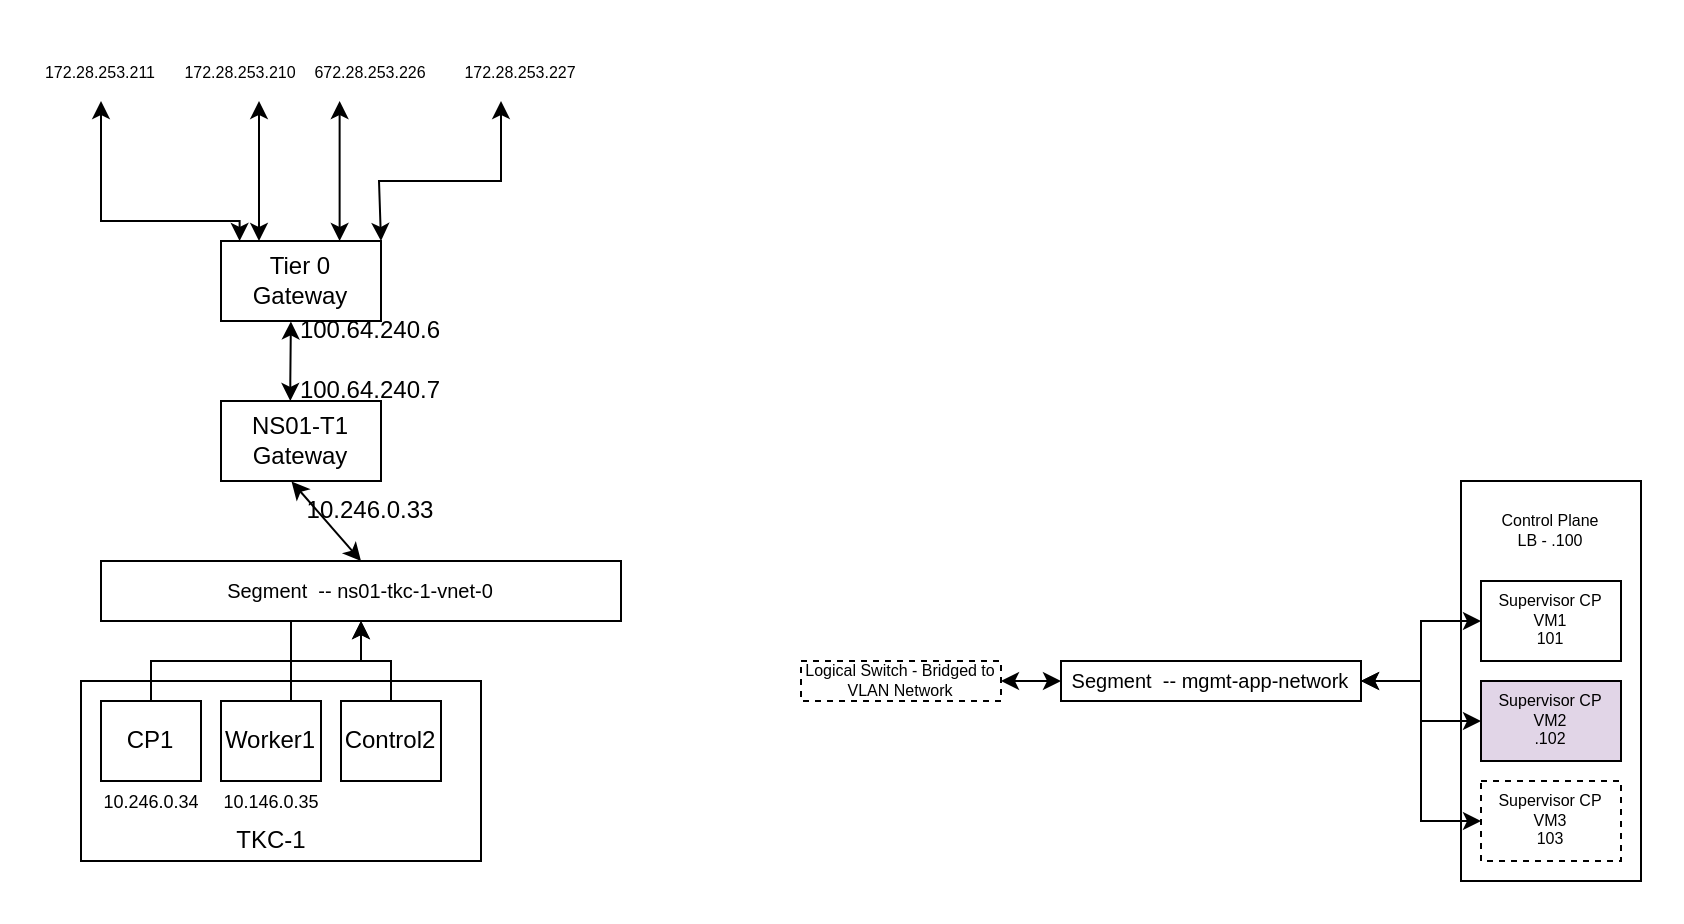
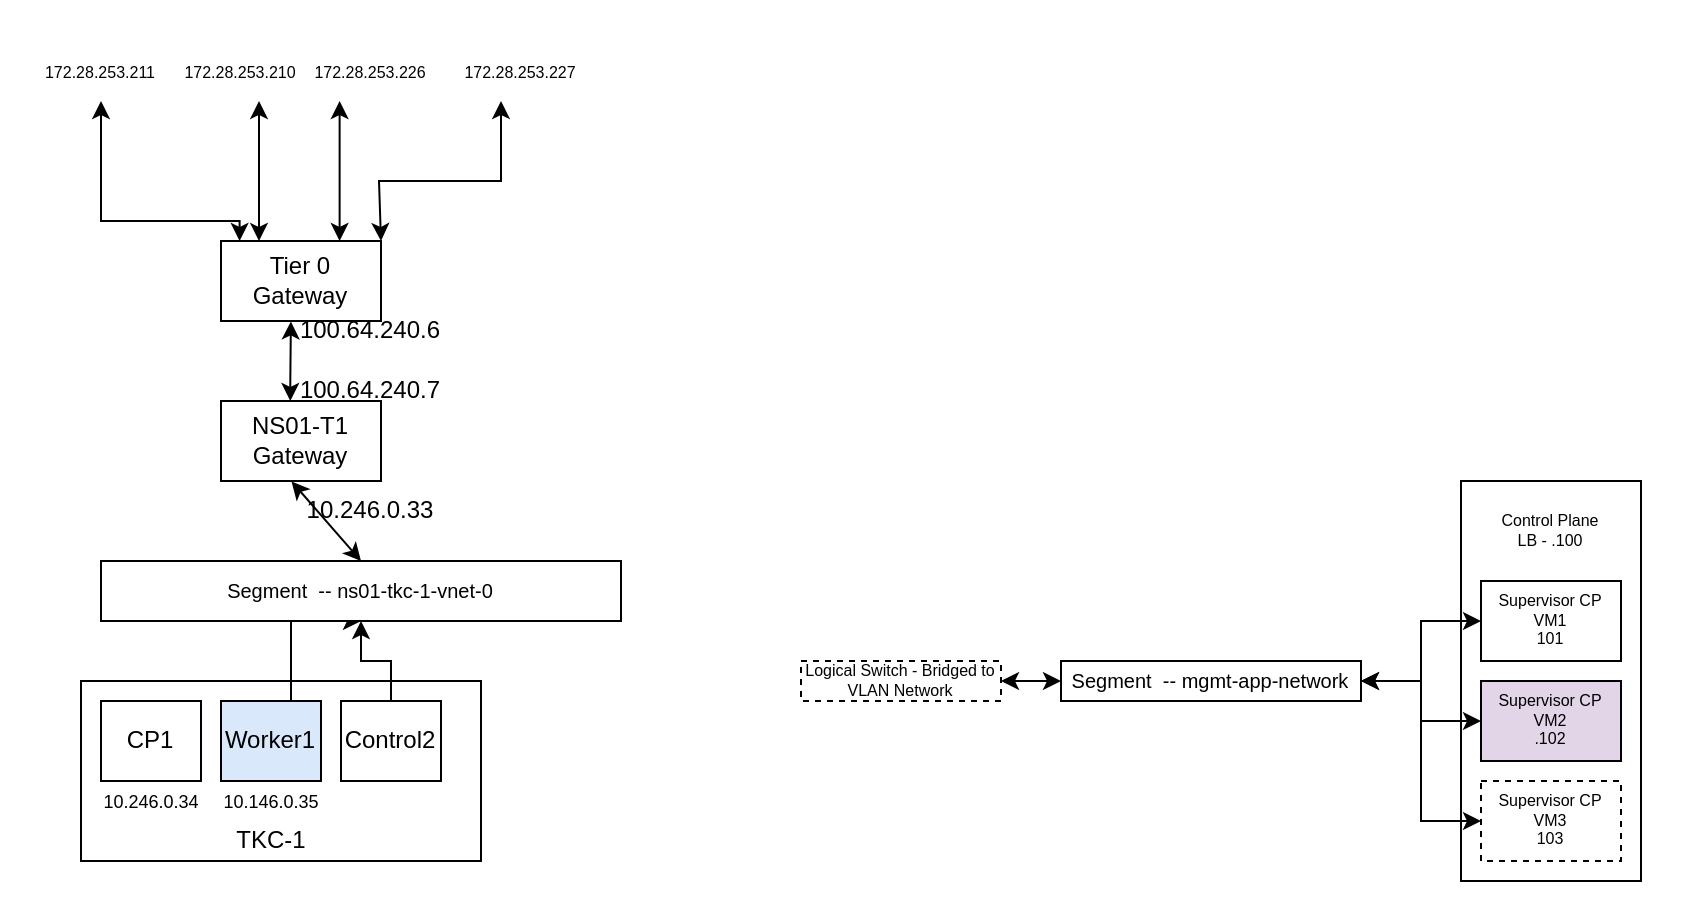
node "672.28.253.226": label "672.28.253.226" -> "172.28.253.226"
edge "Segment -- ns01-tkc-1-vnet-0" -- "Worker1": arrowhead none -> classic
edge "CP1" -> "Segment -- ns01-tkc-1-vnet-0": removed
node "Worker1": fillcolor #ffffff -> #dae8fc
